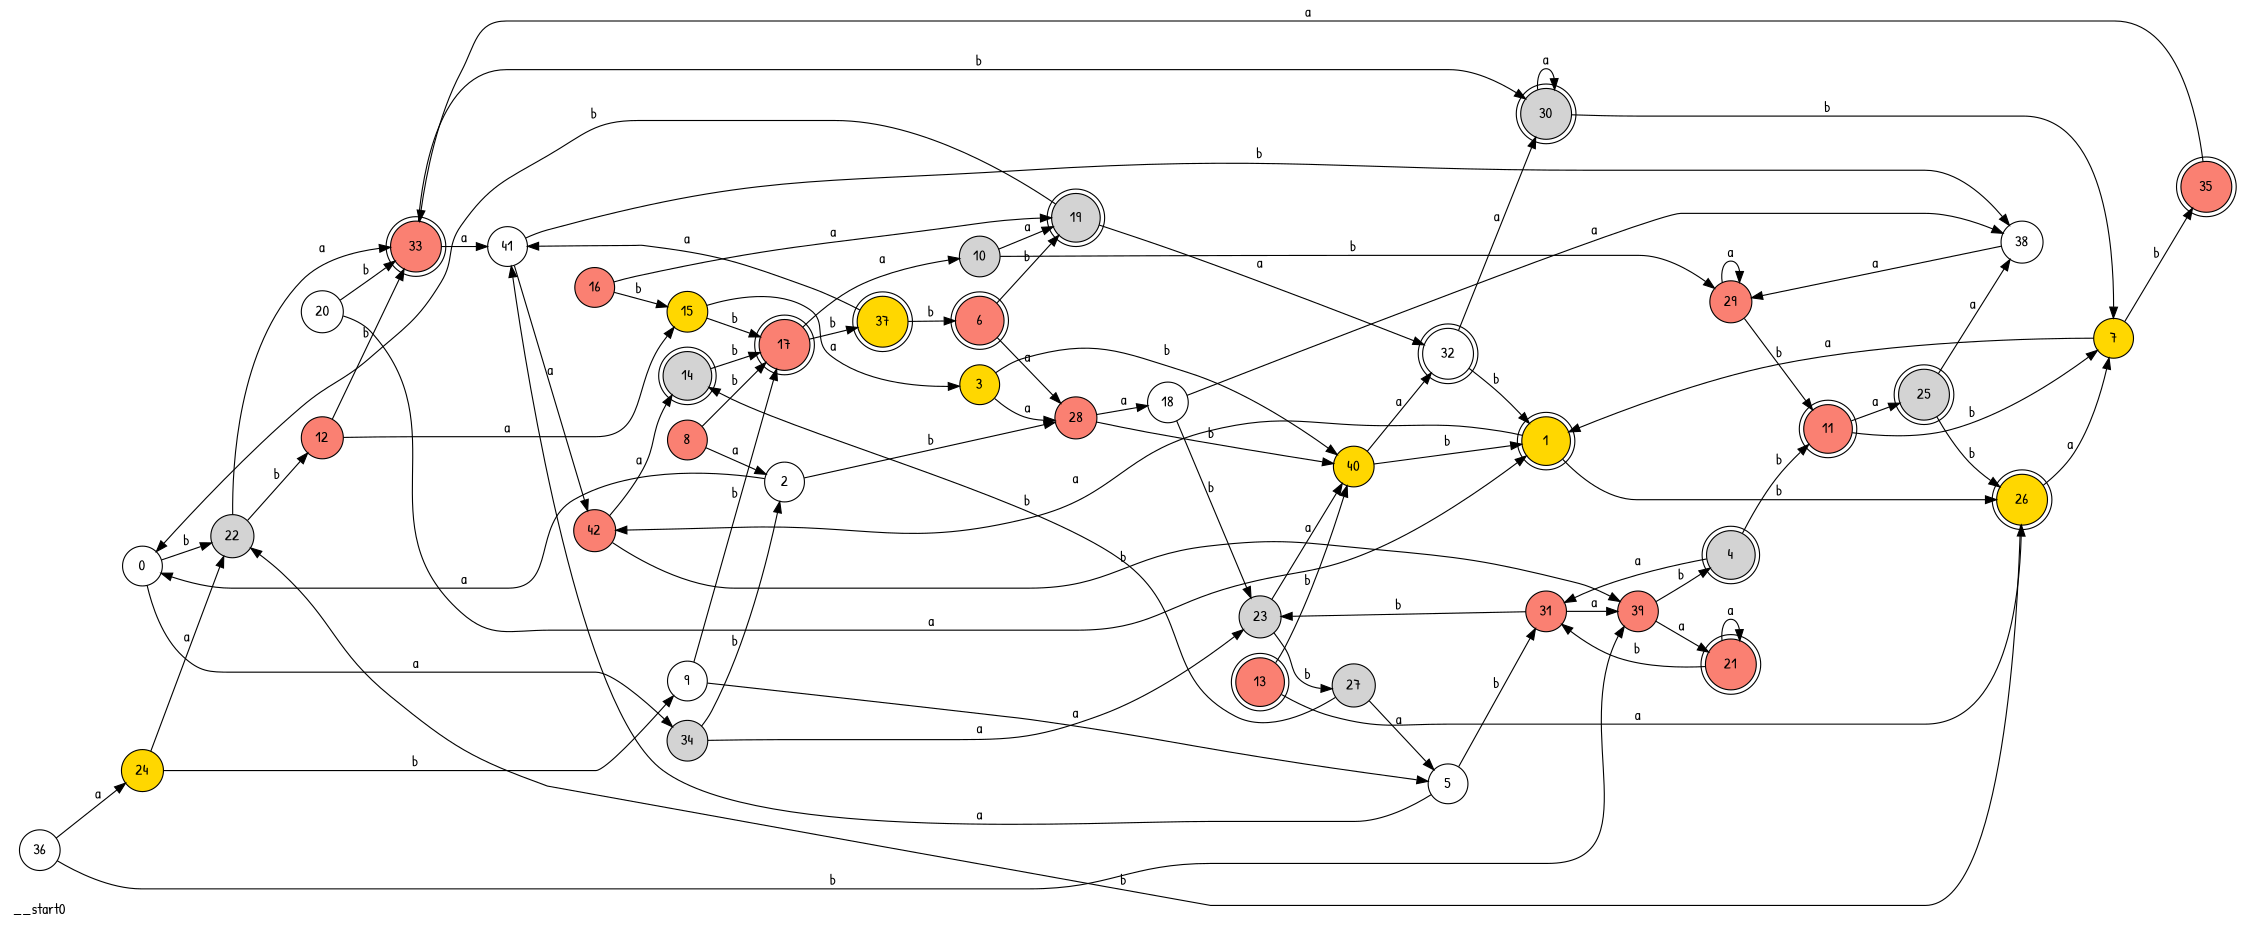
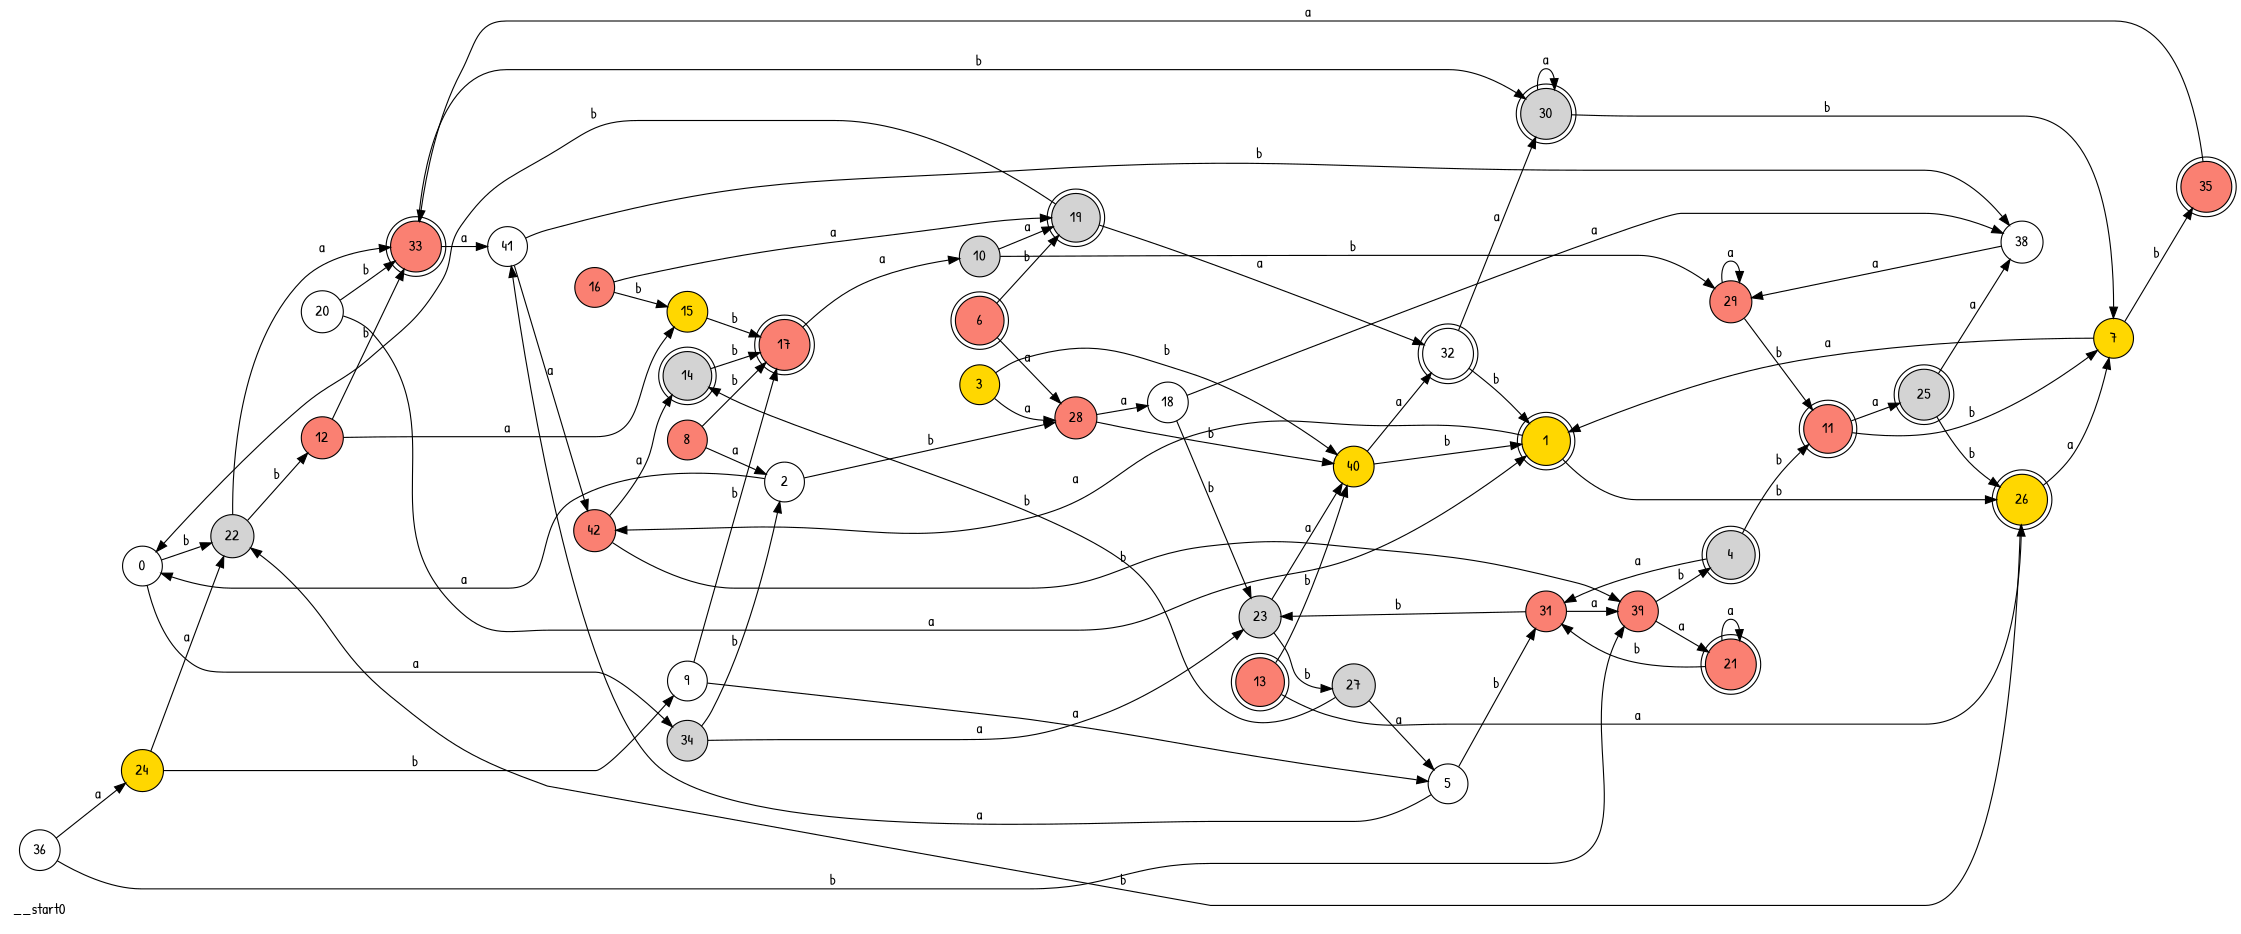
node "37": removed
edge "15" -> "3": removed, label "a"
